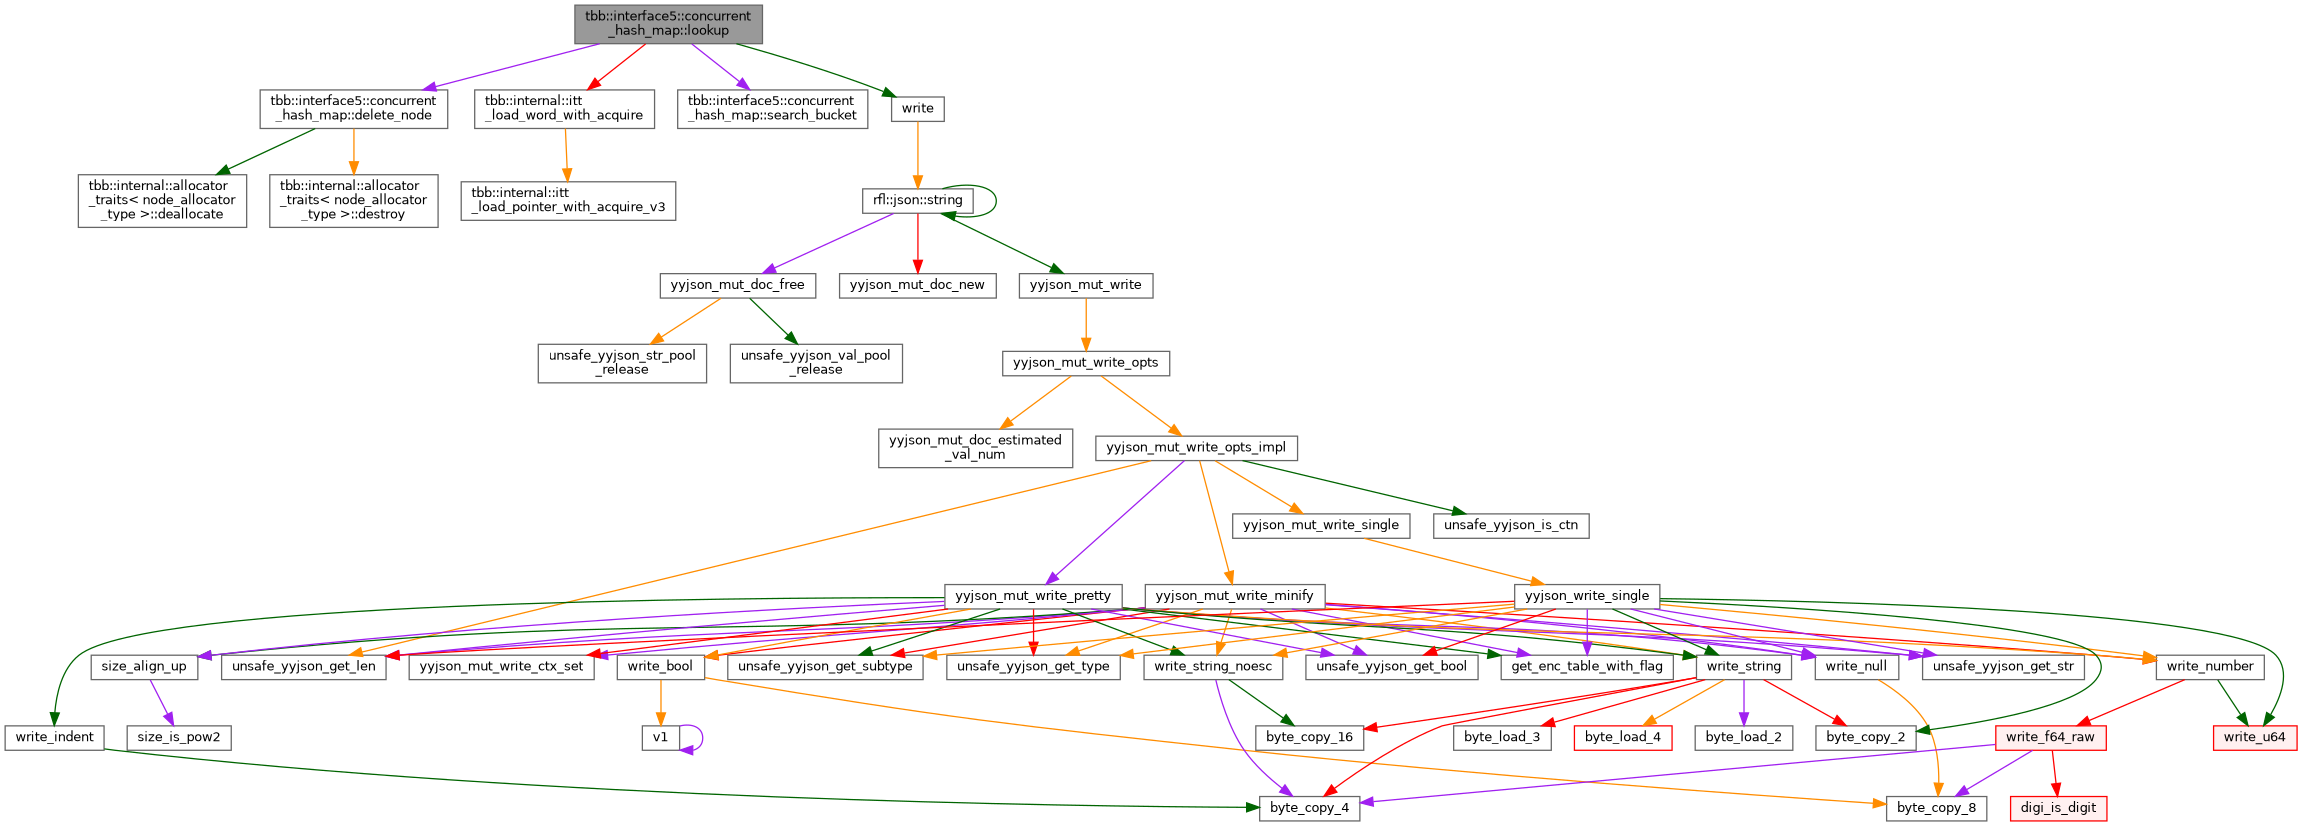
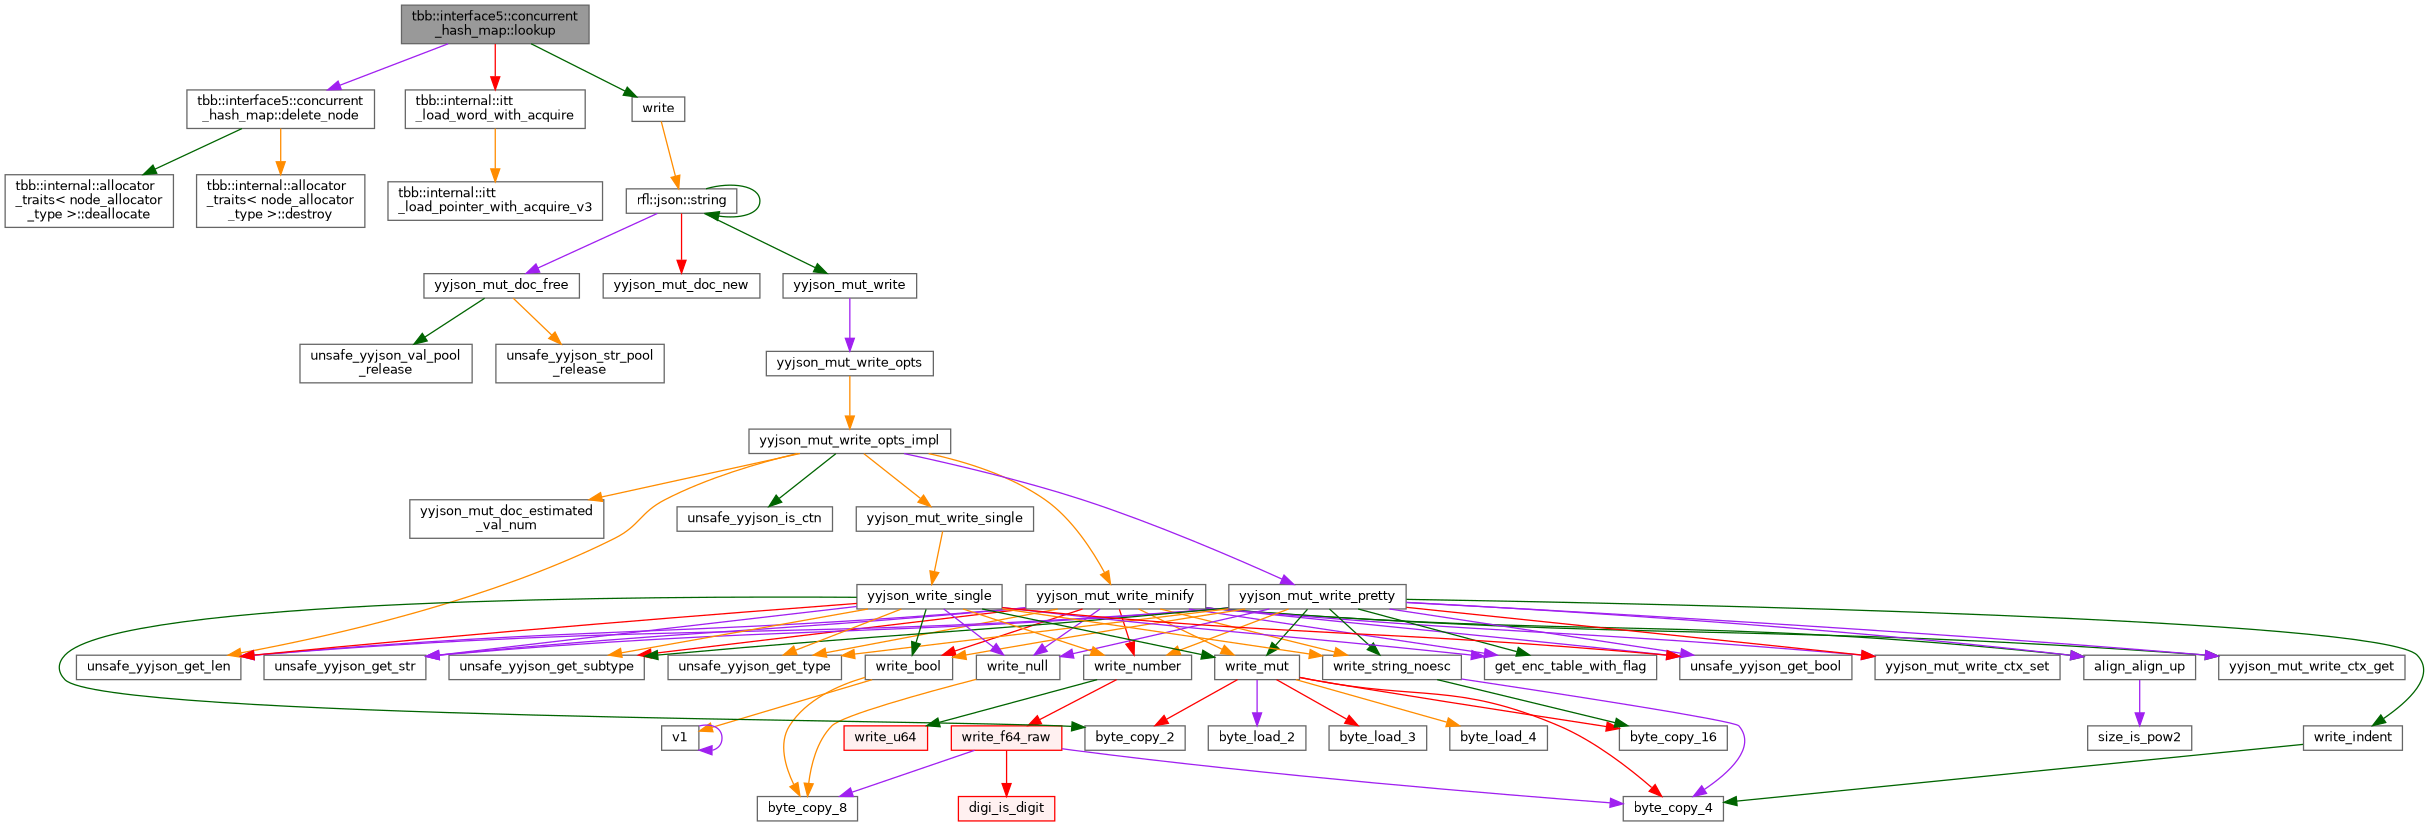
node "tbb::interface5::concurrent _hash_map::search_bucket": removed
edge "yyjson_mut_write" -> "yyjson_mut_write_opts": color darkorange -> purple
edge "yyjson_mut_write_opts" -> "yyjson_mut_doc_estimated _val_num": now "yyjson_mut_write_opts_impl" -> "yyjson_mut_doc_estimated _val_num"
edge "yyjson_write_single" -> "write_u64": now "yyjson_write_single" -> "write_bool"
edge "yyjson_mut_write_pretty" -> "unsafe_yyjson_get_type": color red -> darkorange
node "size_align_up": label "size_align_up" -> "align_align_up"
node "write_string": label "write_string" -> "write_mut"
node "yyjson_mut_write_ctx_get": added
node "byte_load_4": color red -> grey40
